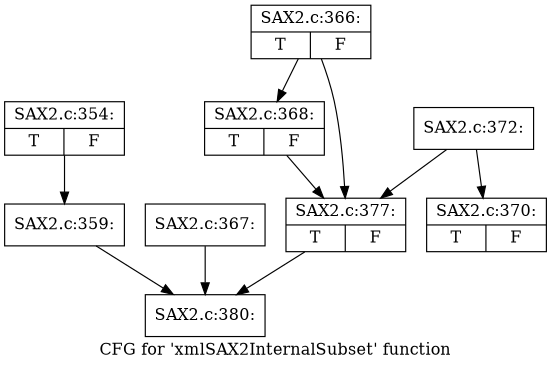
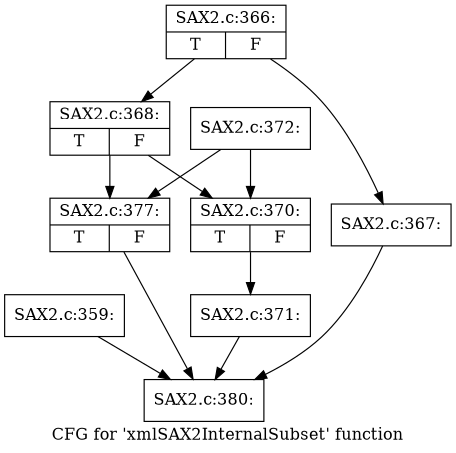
edge "SAX2.c:366:" -> "SAX2.c:377:": now "SAX2.c:366:" -> "SAX2.c:367:"
node "SAX2.c:354:": removed
edge "SAX2.c:368:" -> "SAX2.c:370:": added
node "SAX2.c:371:": added
